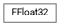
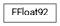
node "FFloat32": label "FFloat32" -> "FFloat92"
